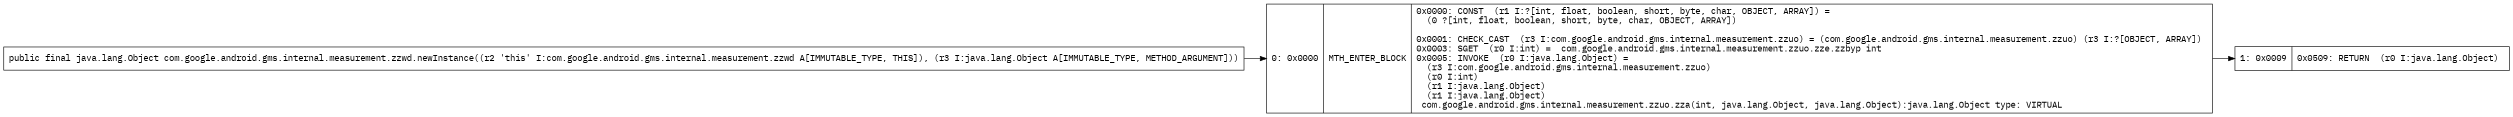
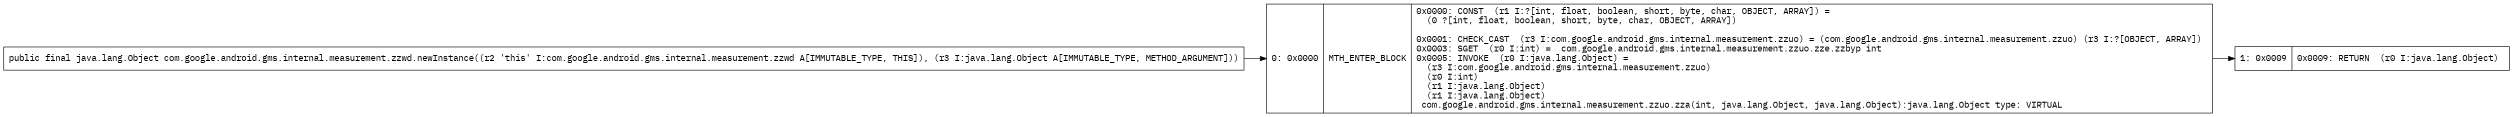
node "1: 0x0009": text "0x0509: RETURN  (r0 I:java.lang.Object)" -> "0x0009: RETURN  (r0 I:java.lang.Object)"
